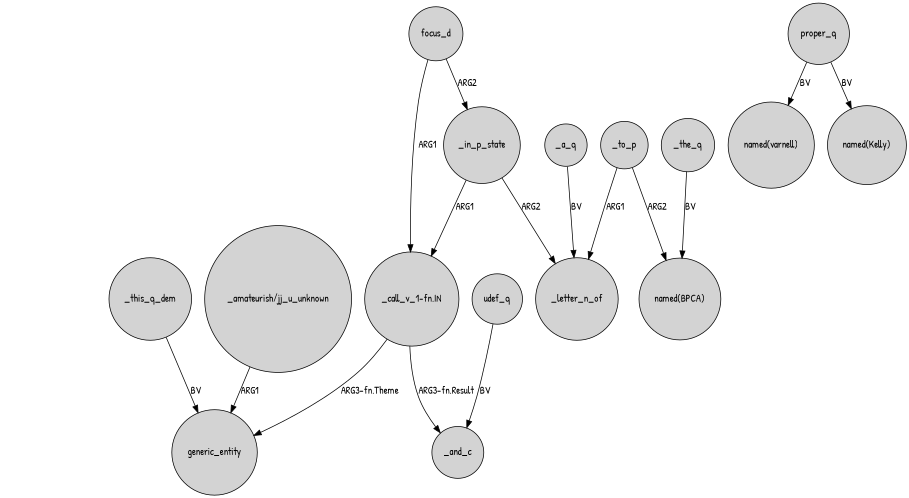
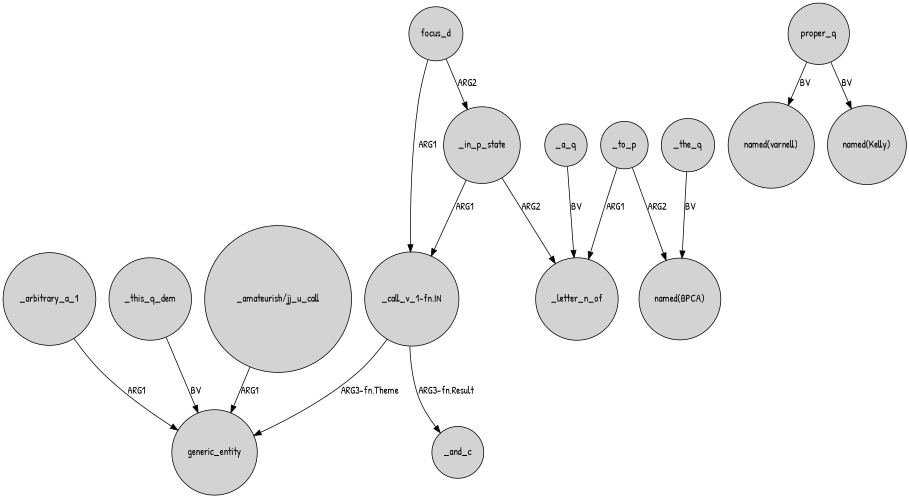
node "_arbitrary_a_1": added
node "_amateurish/jj_u_unknown": label "_amateurish/jj_u_unknown" -> "_amateurish/jj_u_call"
node "udef_q": removed
